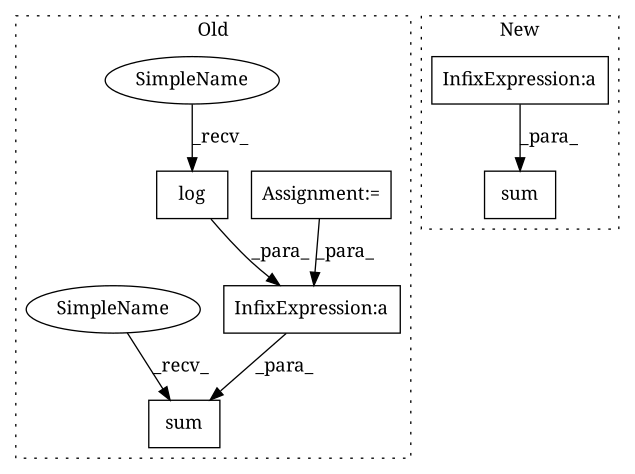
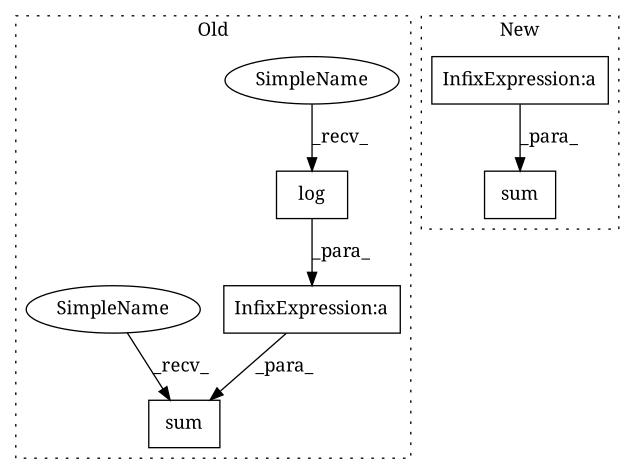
node "Assignment:=": removed
